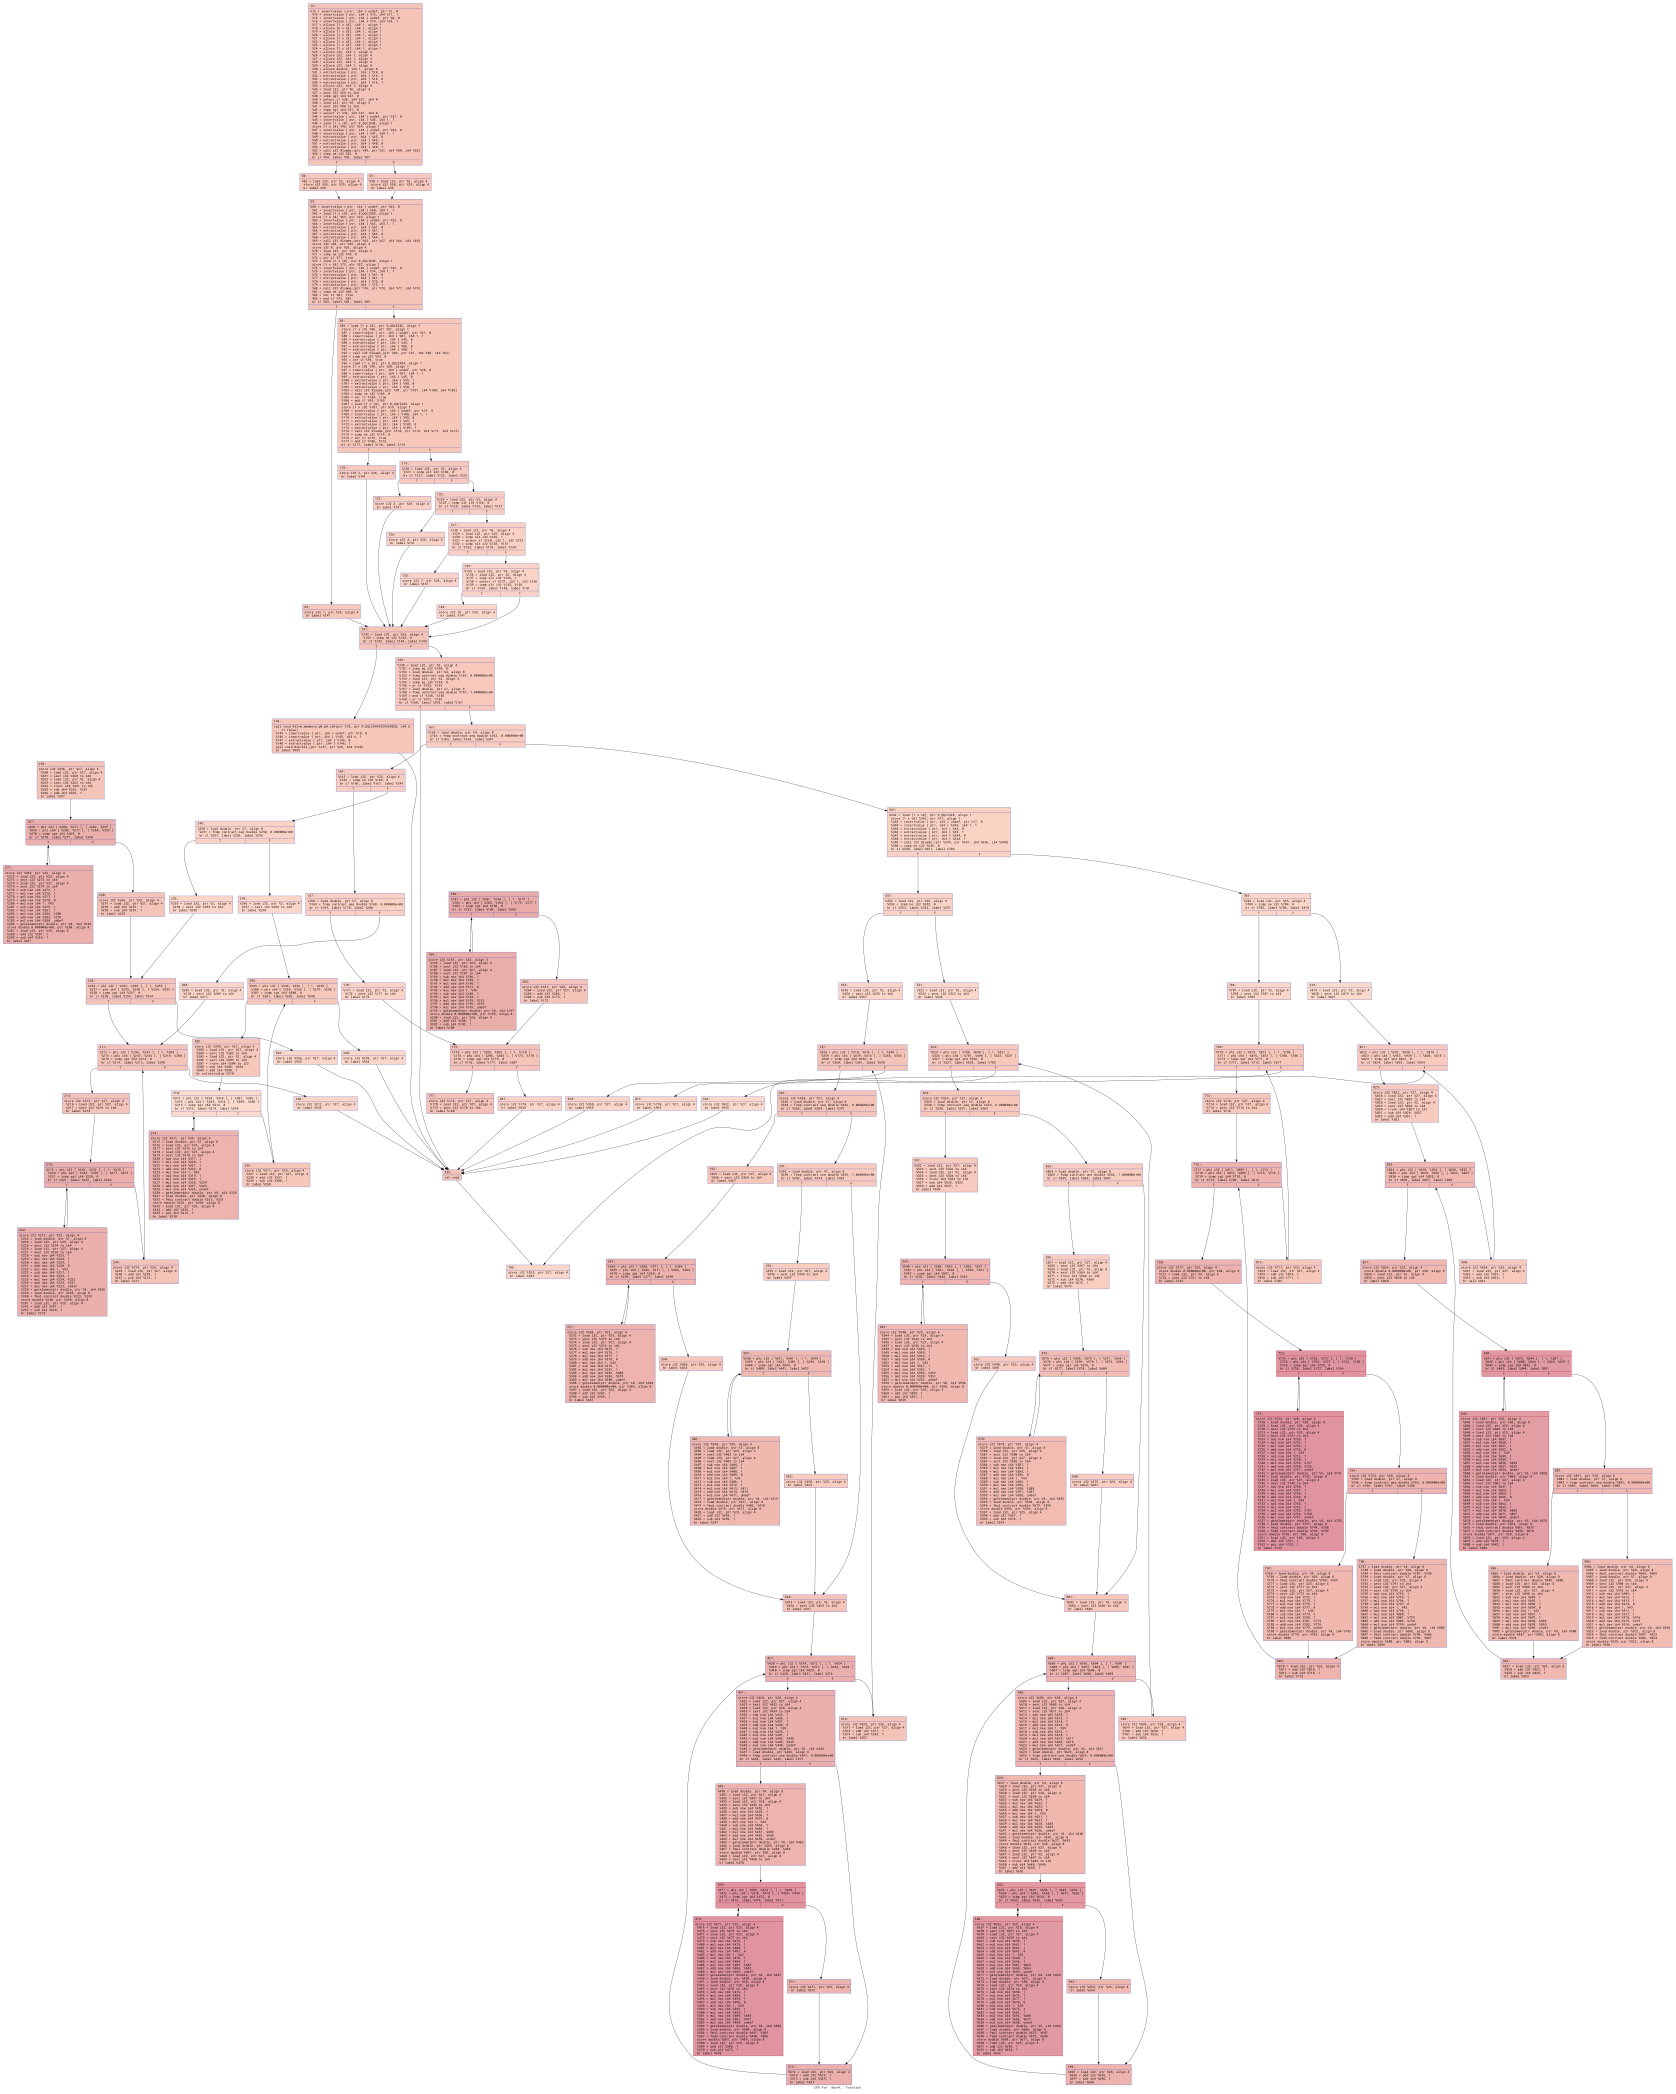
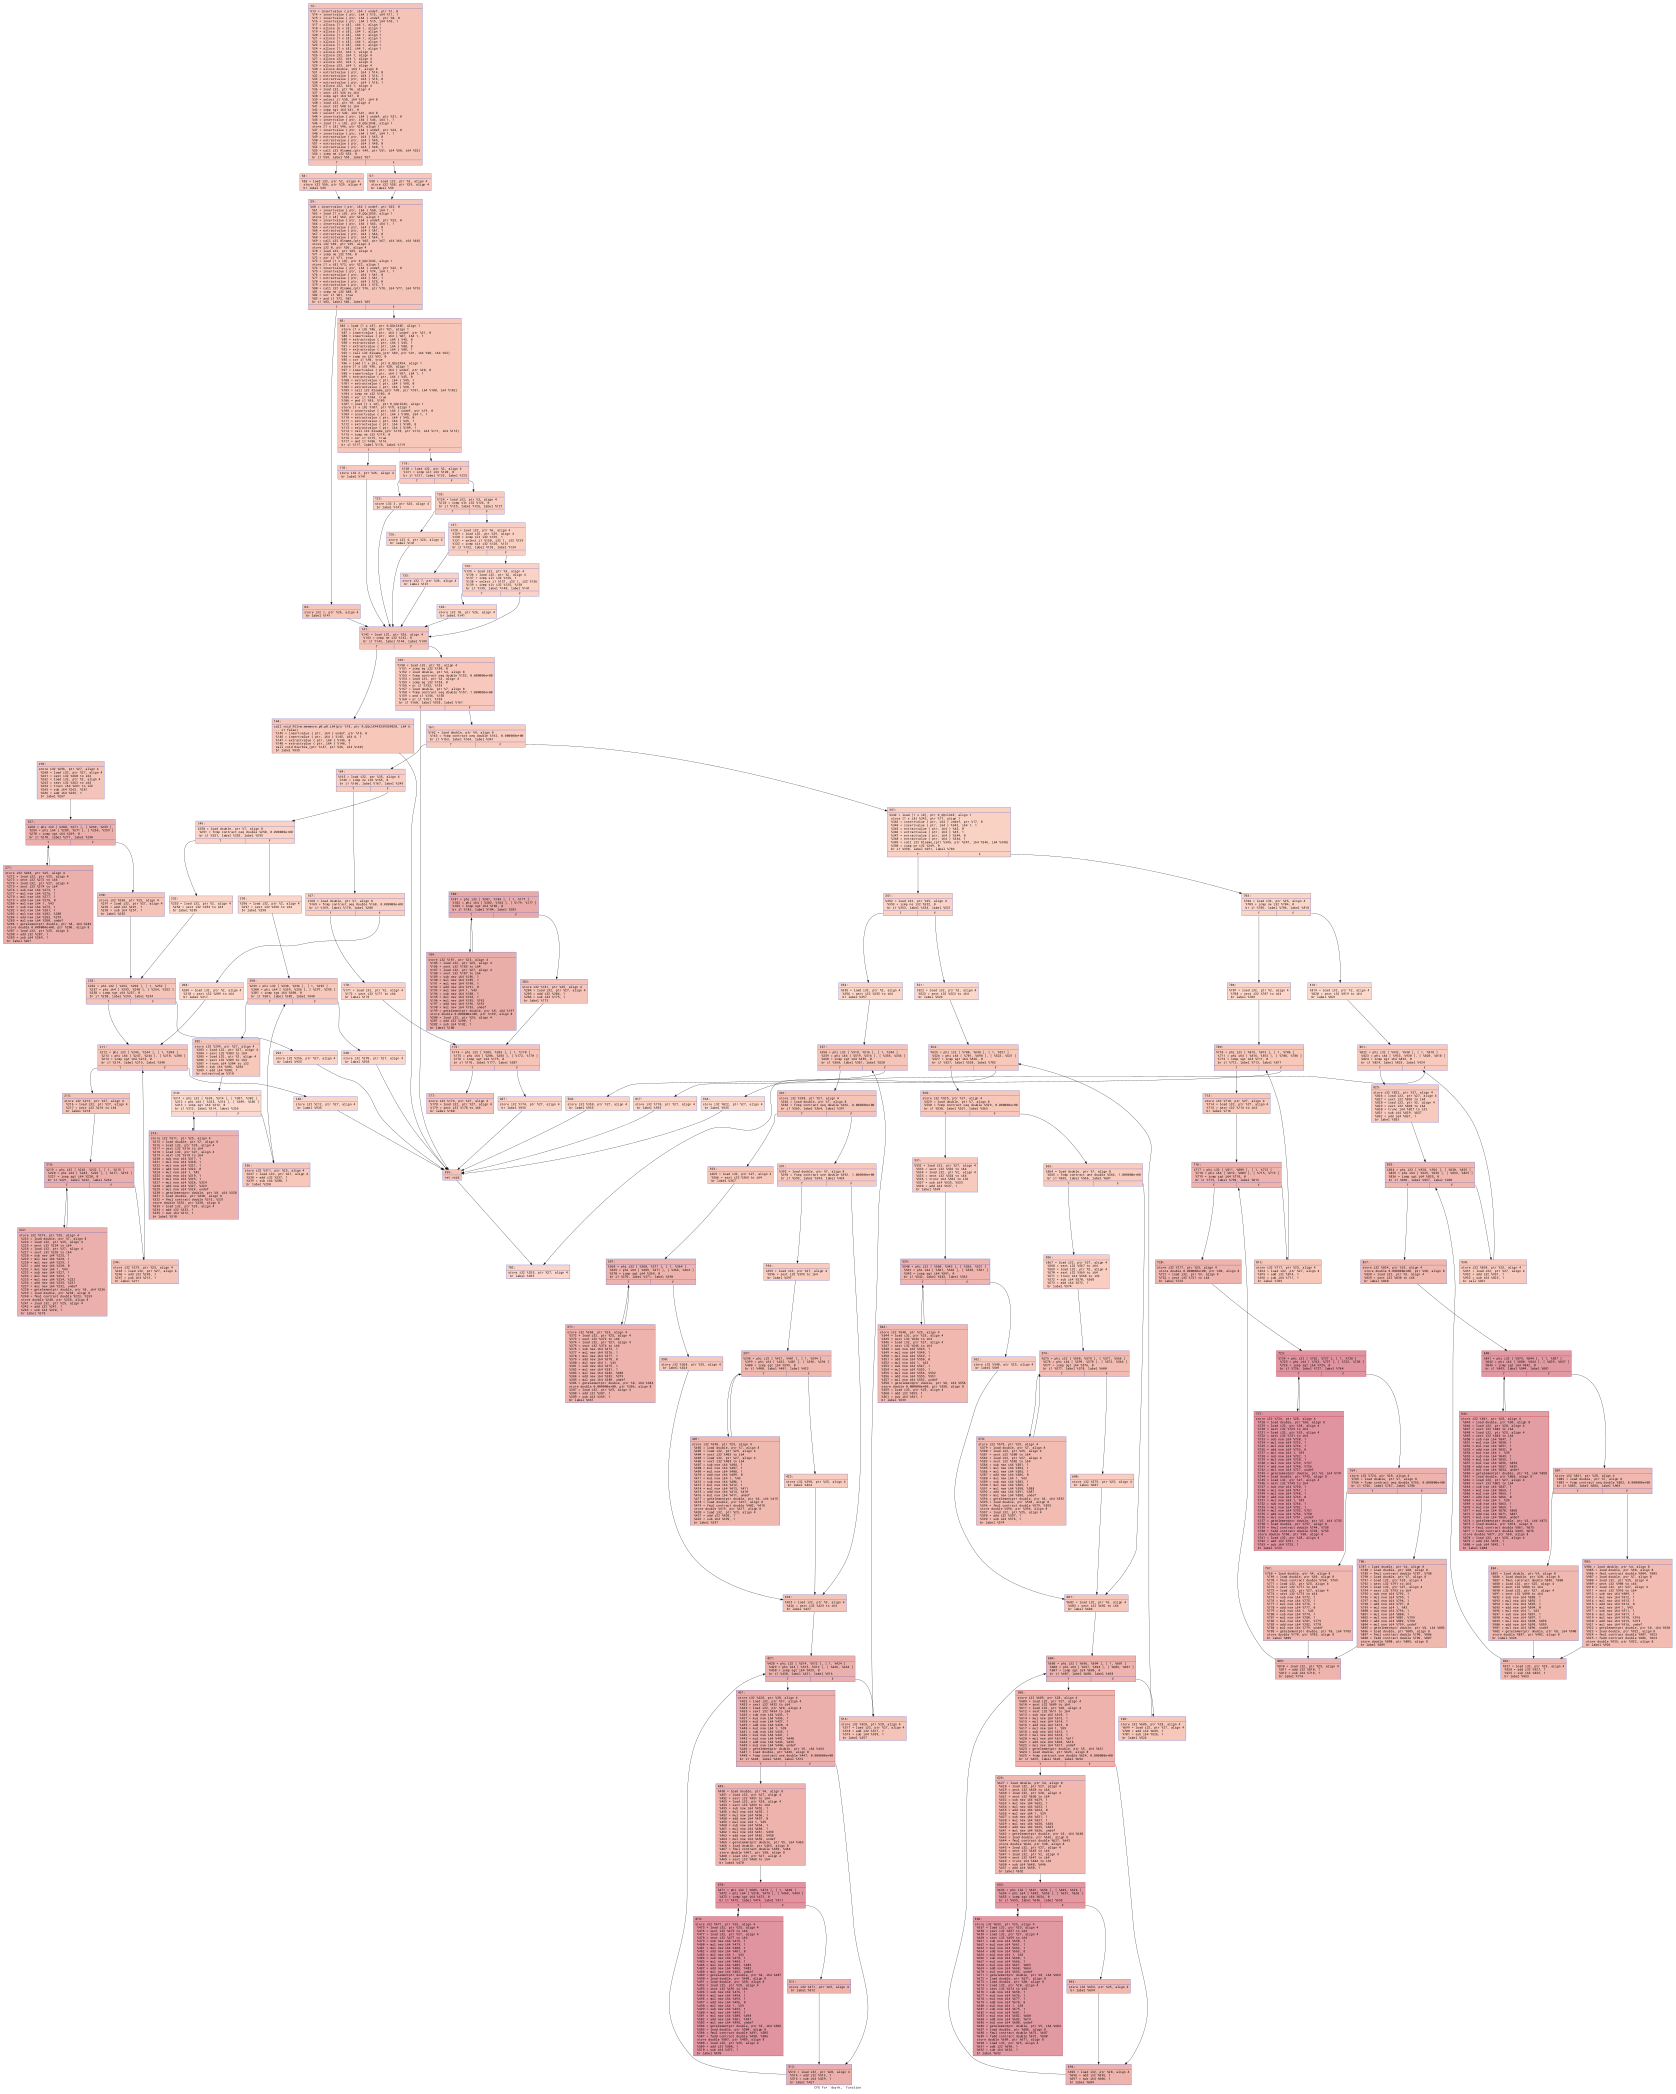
node "608:": color #3d50c3ff -> #b70d28ff
